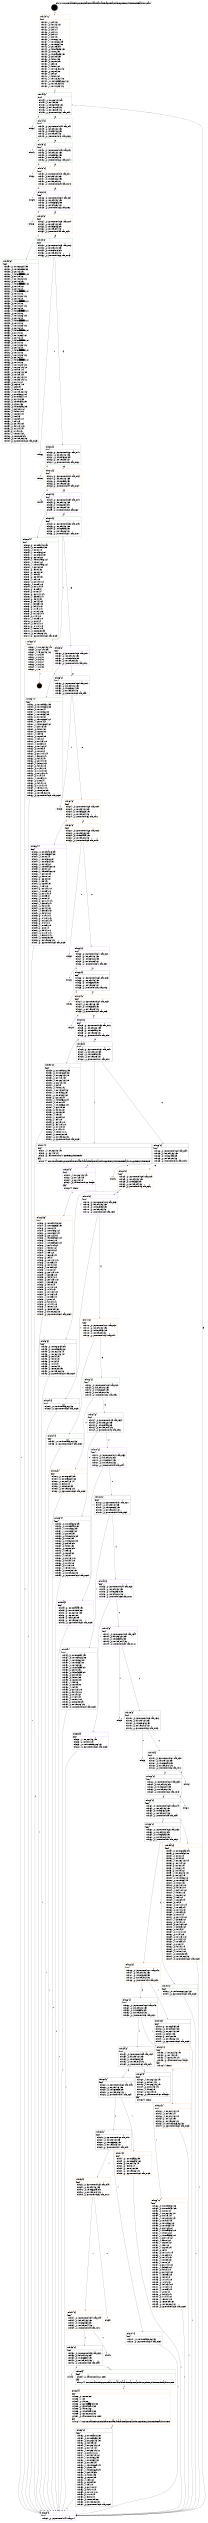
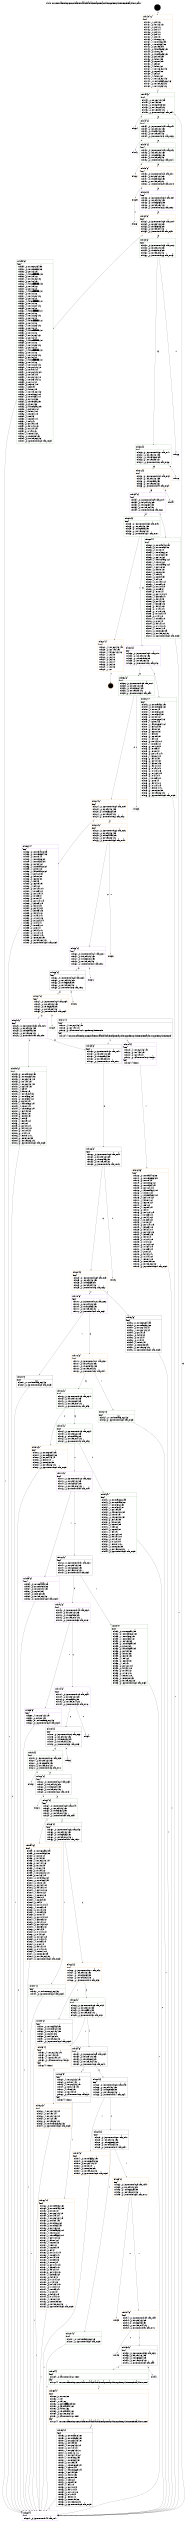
edge "0x401508 [28]" -> "0x402223": now "0x40269e" -> "0x402223"
edge "0x4016ac [28]" -> "0x402121 [12]": reversed
